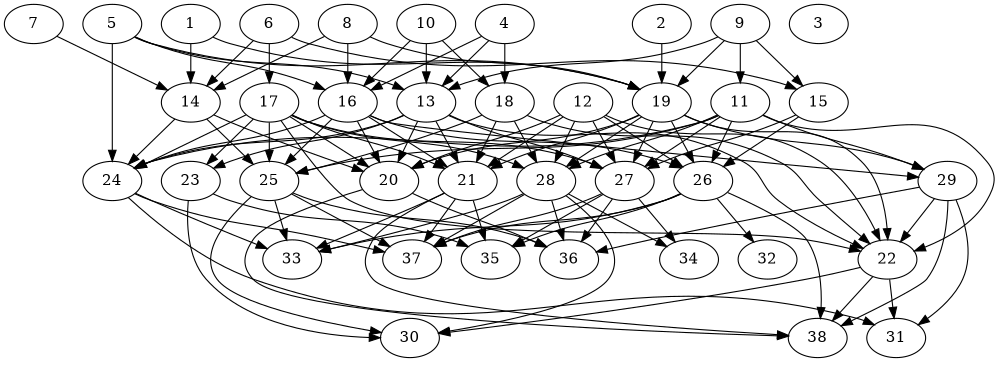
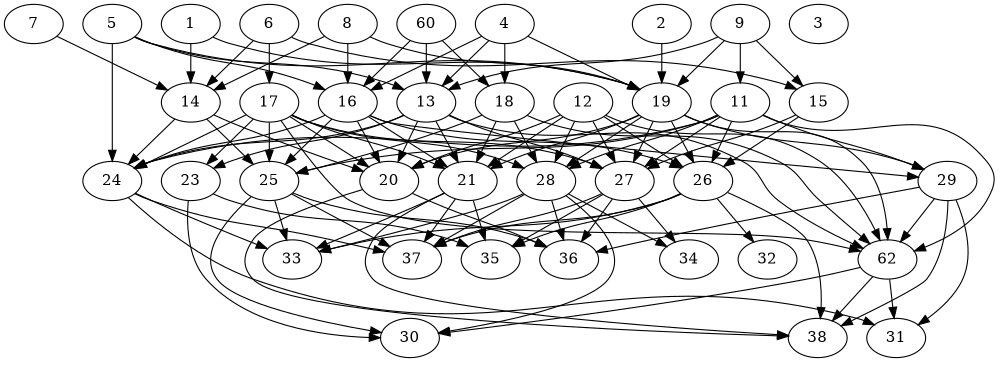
node "10": label "10" -> "60"
edge "4" -> "19": added
node "22": label "22" -> "62"
